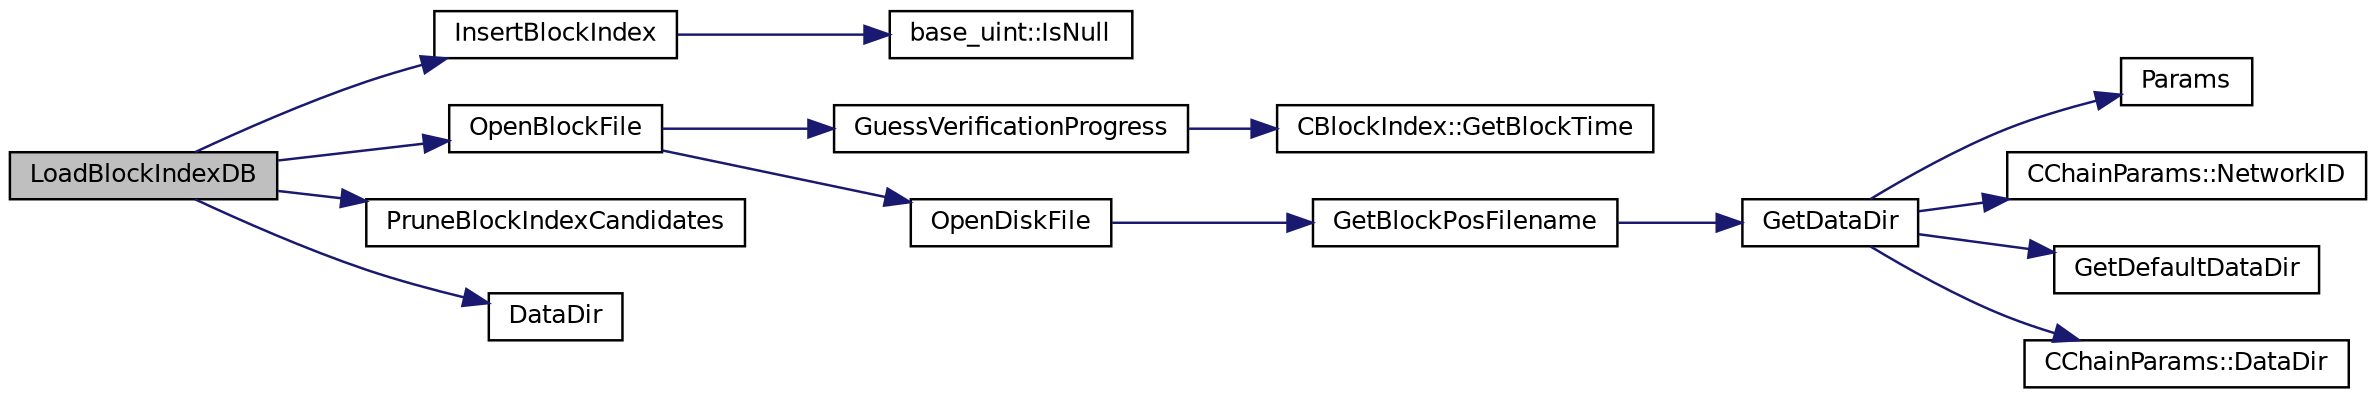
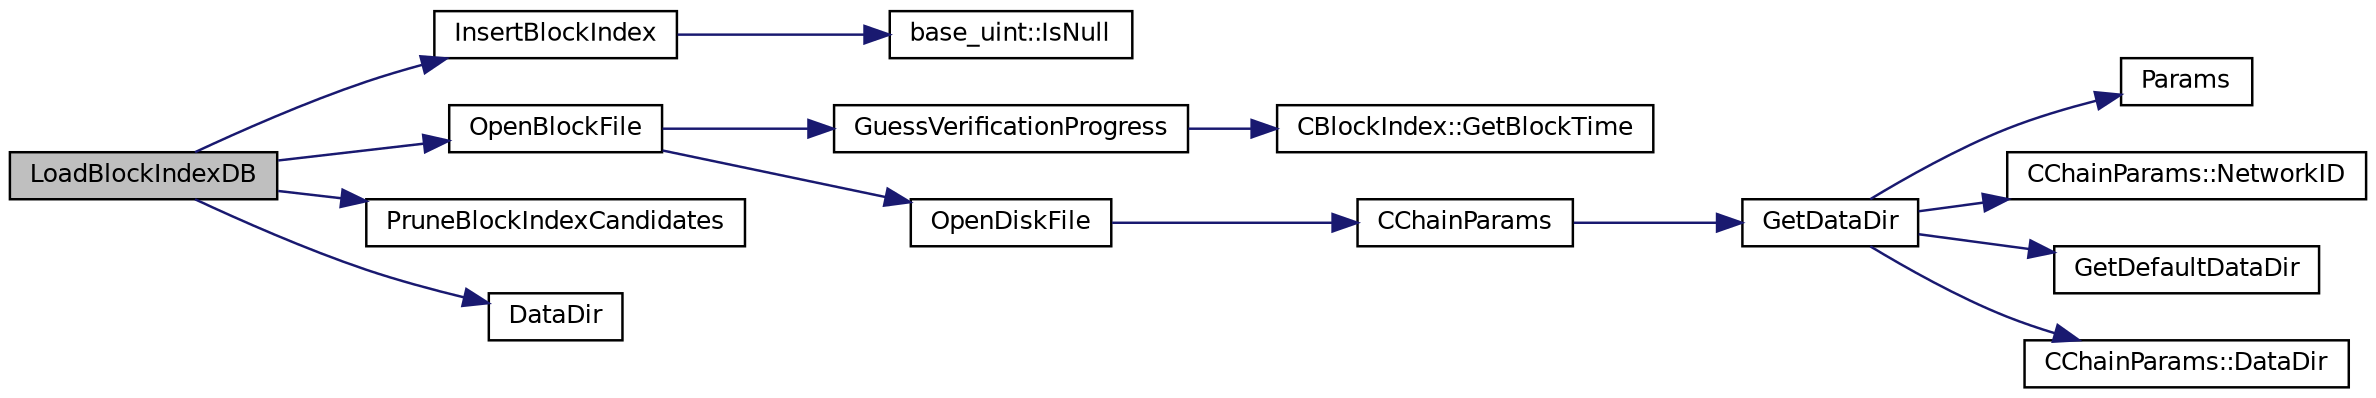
node "GetBlockPosFilename": label "GetBlockPosFilename" -> "CChainParams"
